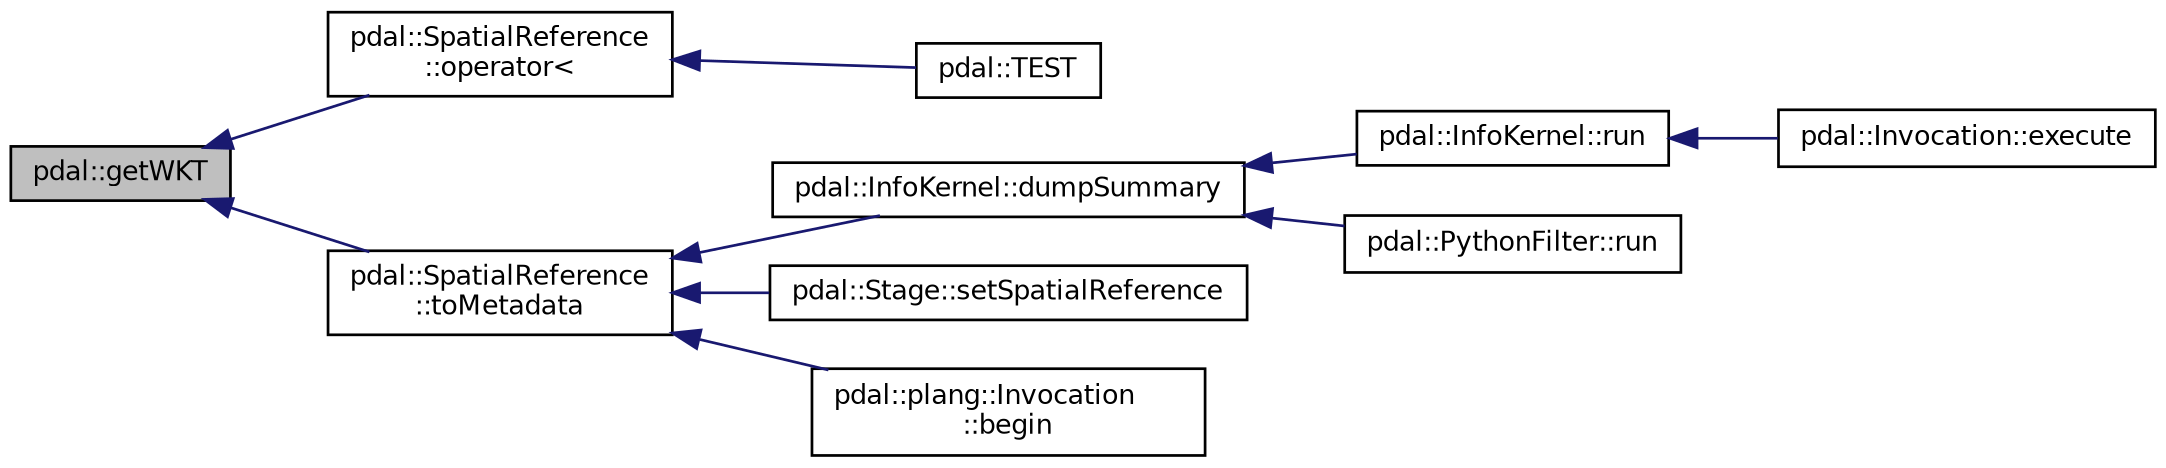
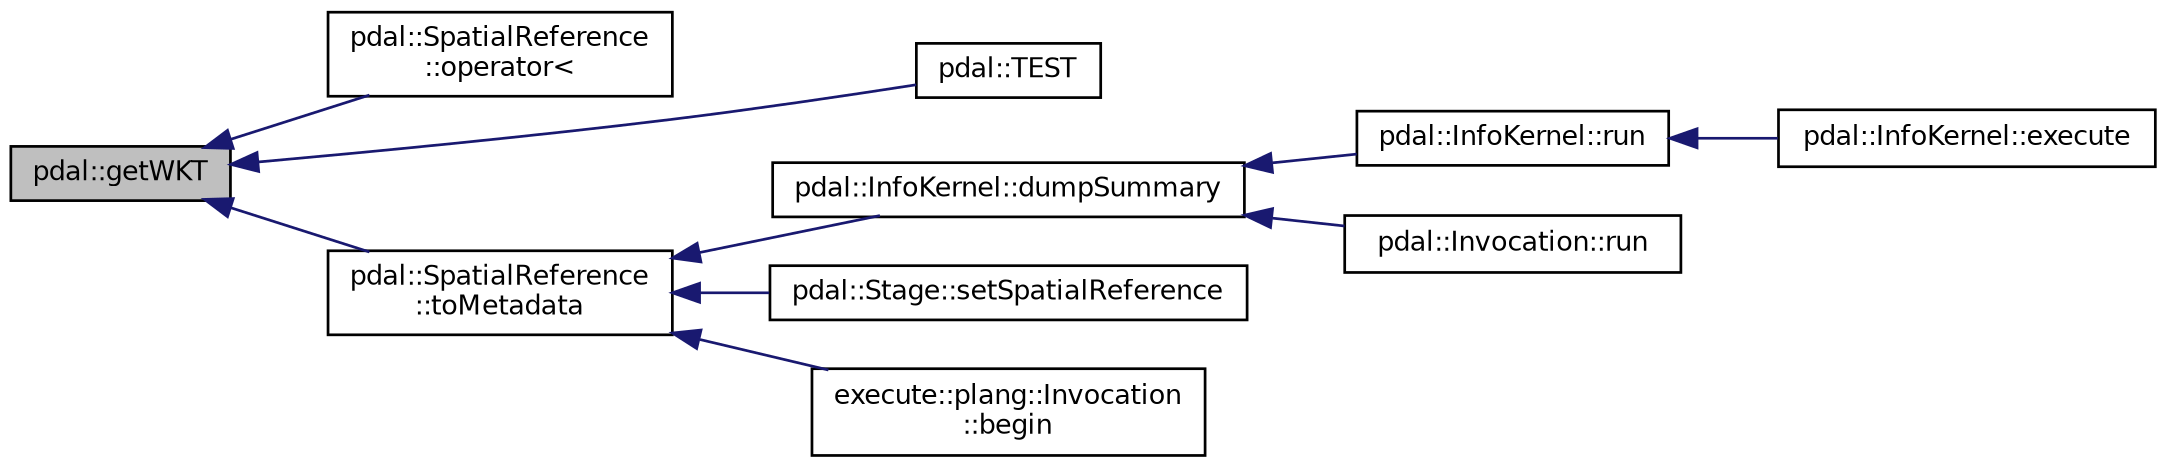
edge "pdal::TEST" -> "pdal::SpatialReference ::operator<": now "pdal::TEST" -> "pdal::getWKT"
node "pdal::Invocation::execute": label "pdal::Invocation::execute" -> "pdal::InfoKernel::execute"
node "pdal::PythonFilter::run": label "pdal::PythonFilter::run" -> "pdal::Invocation::run"
node "pdal::plang::Invocation ::begin": label "pdal::plang::Invocation ::begin" -> "execute::plang::Invocation ::begin"
